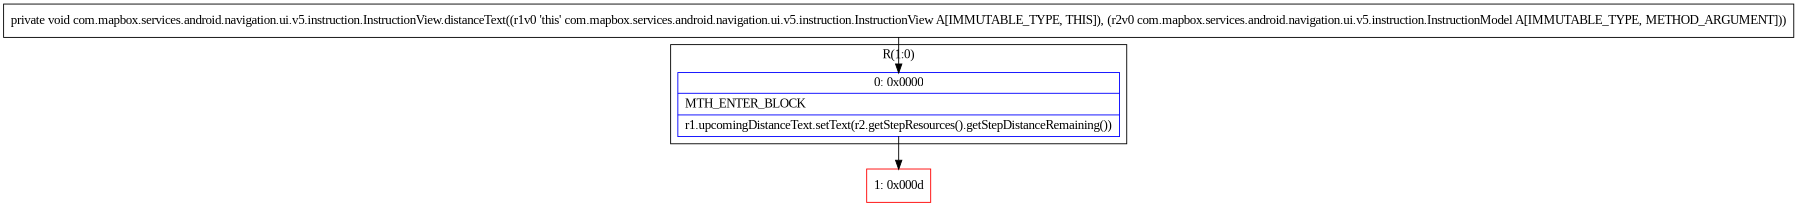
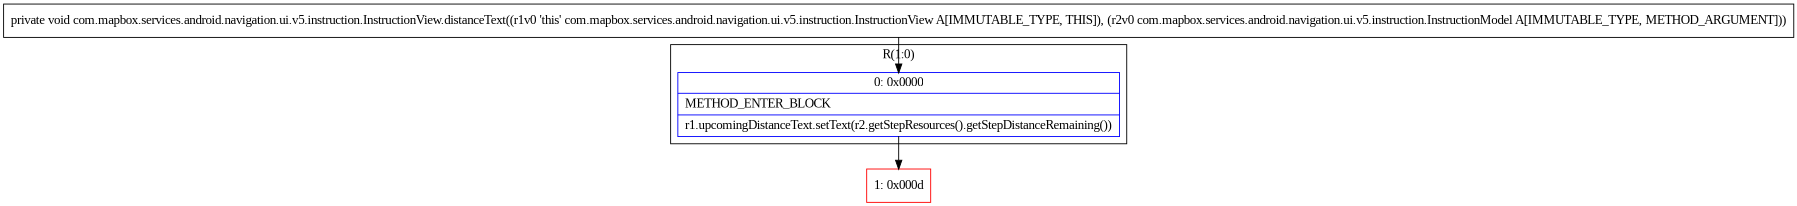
node "0: 0x0000": text "MTH_ENTER_BLOCK" -> "METHOD_ENTER_BLOCK"
